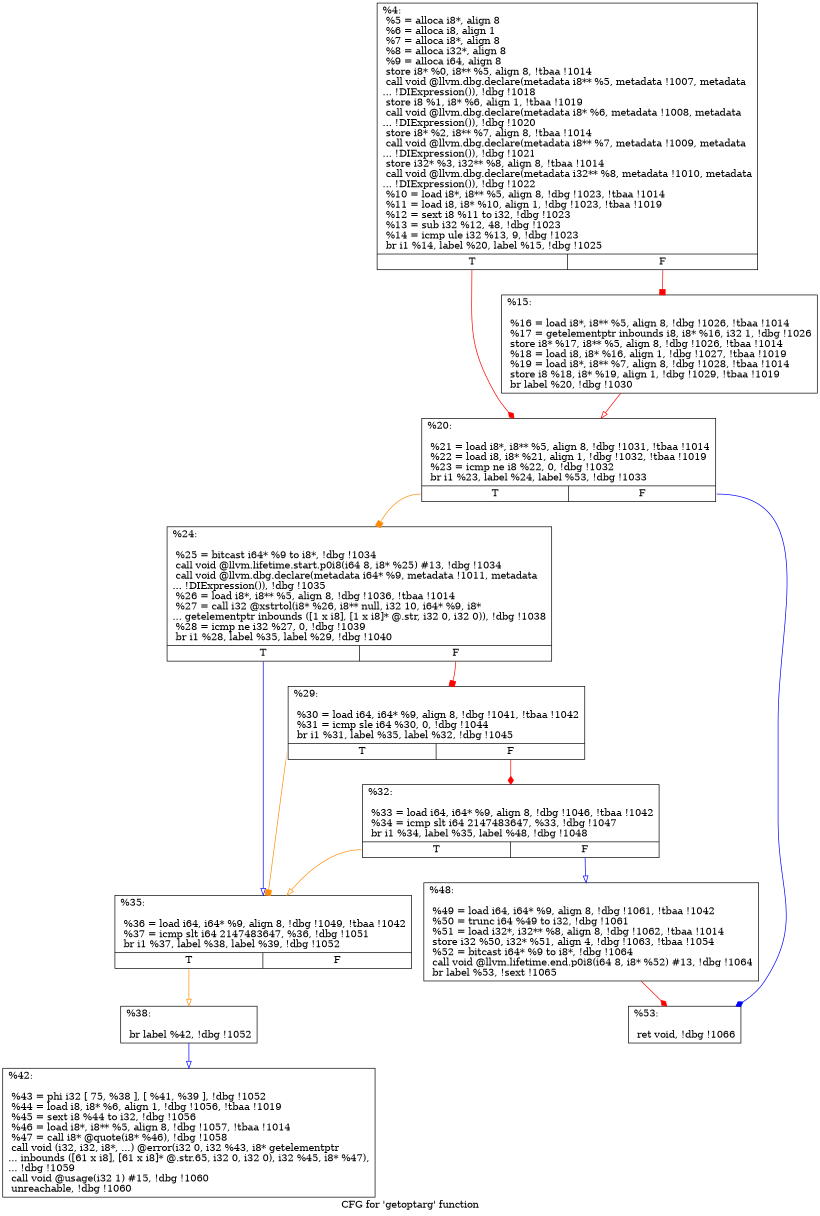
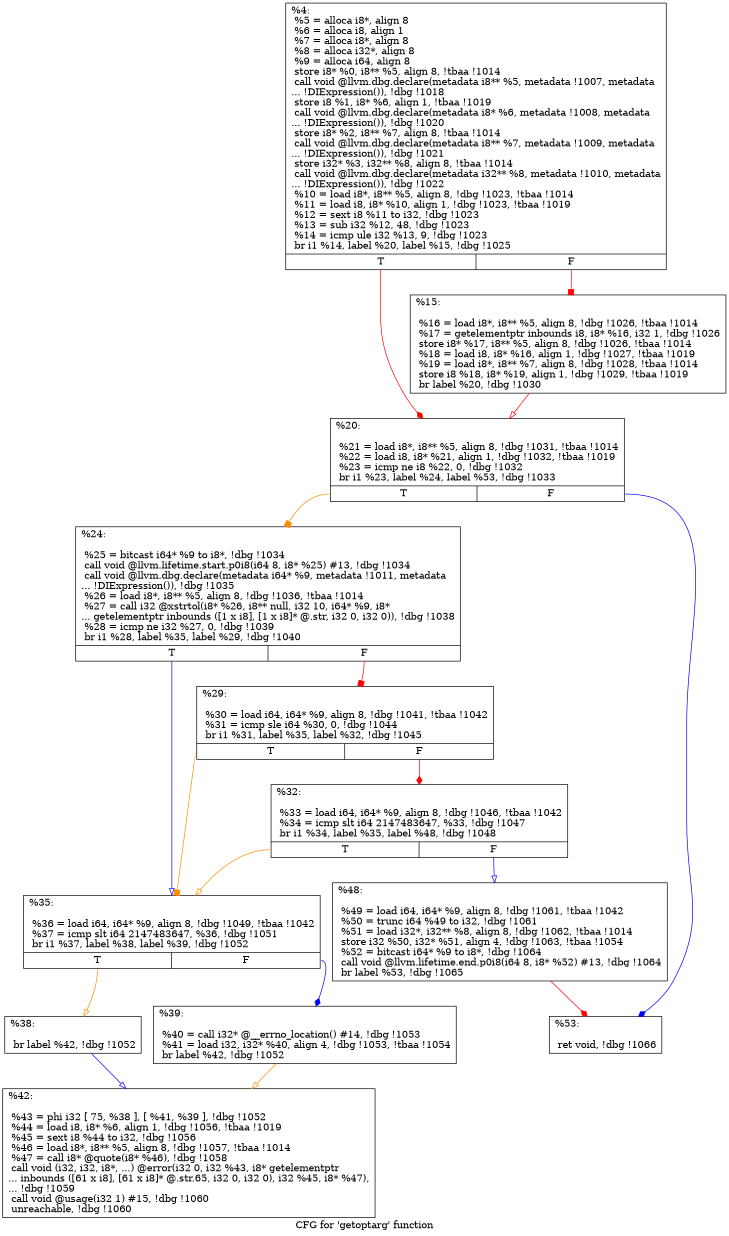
node "%48:": text "br label %53, !sext !1065" -> "br label %53, !dbg !1065"
node "%39:": added
